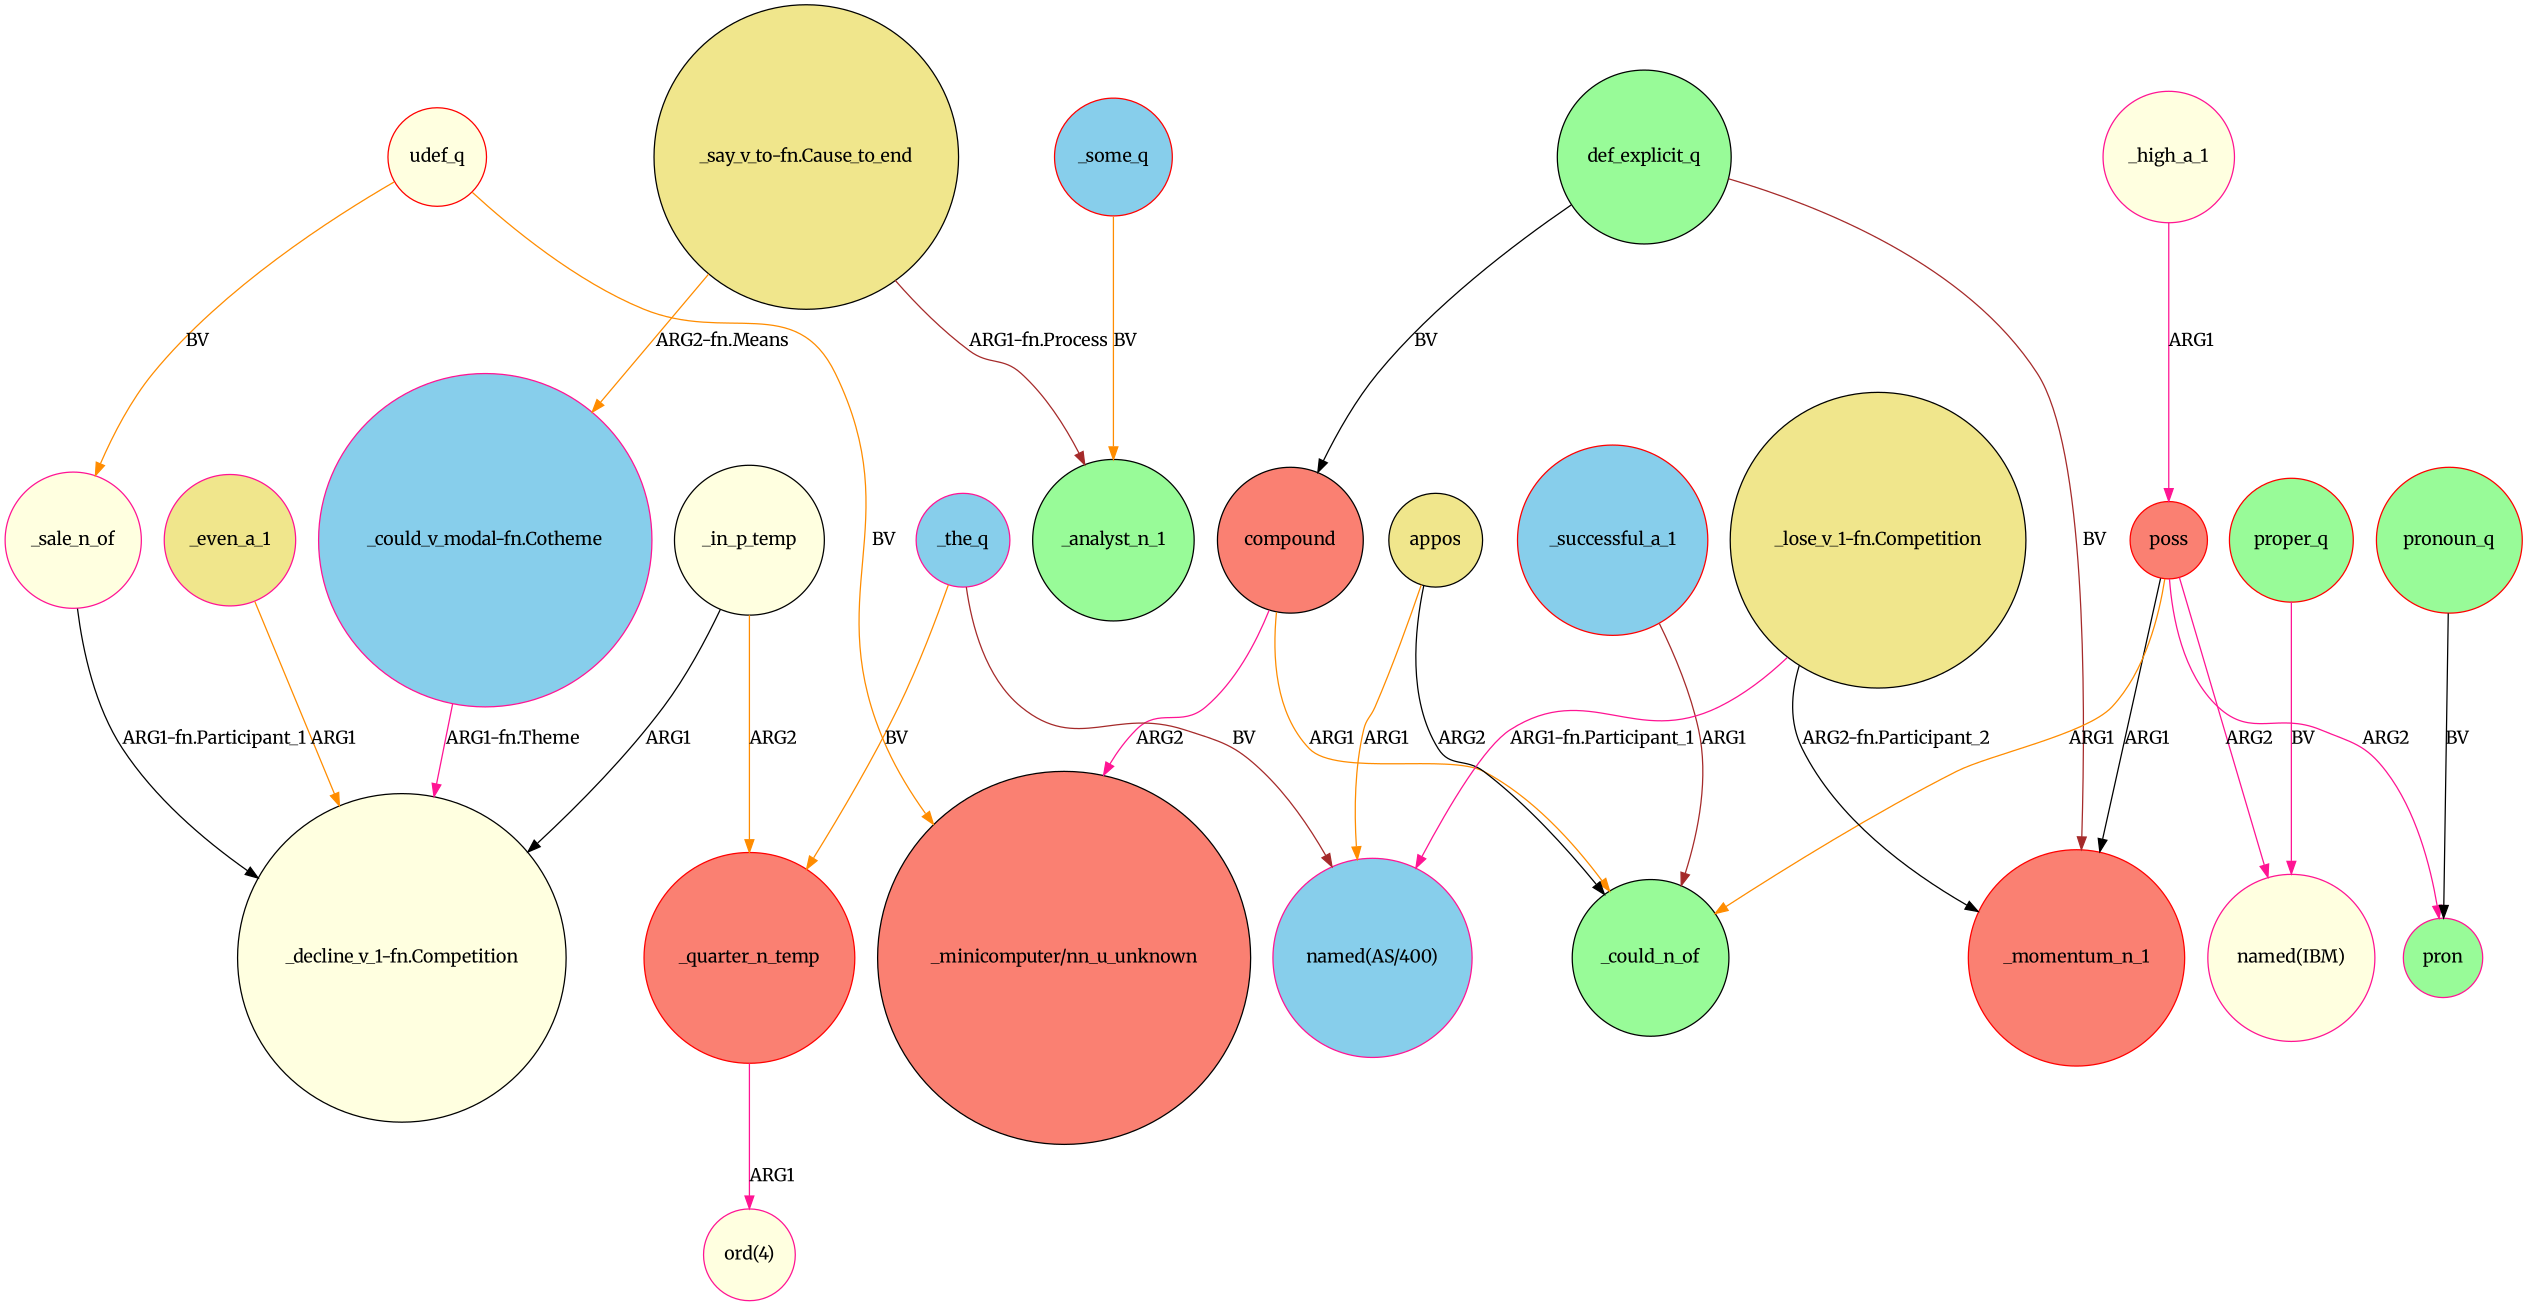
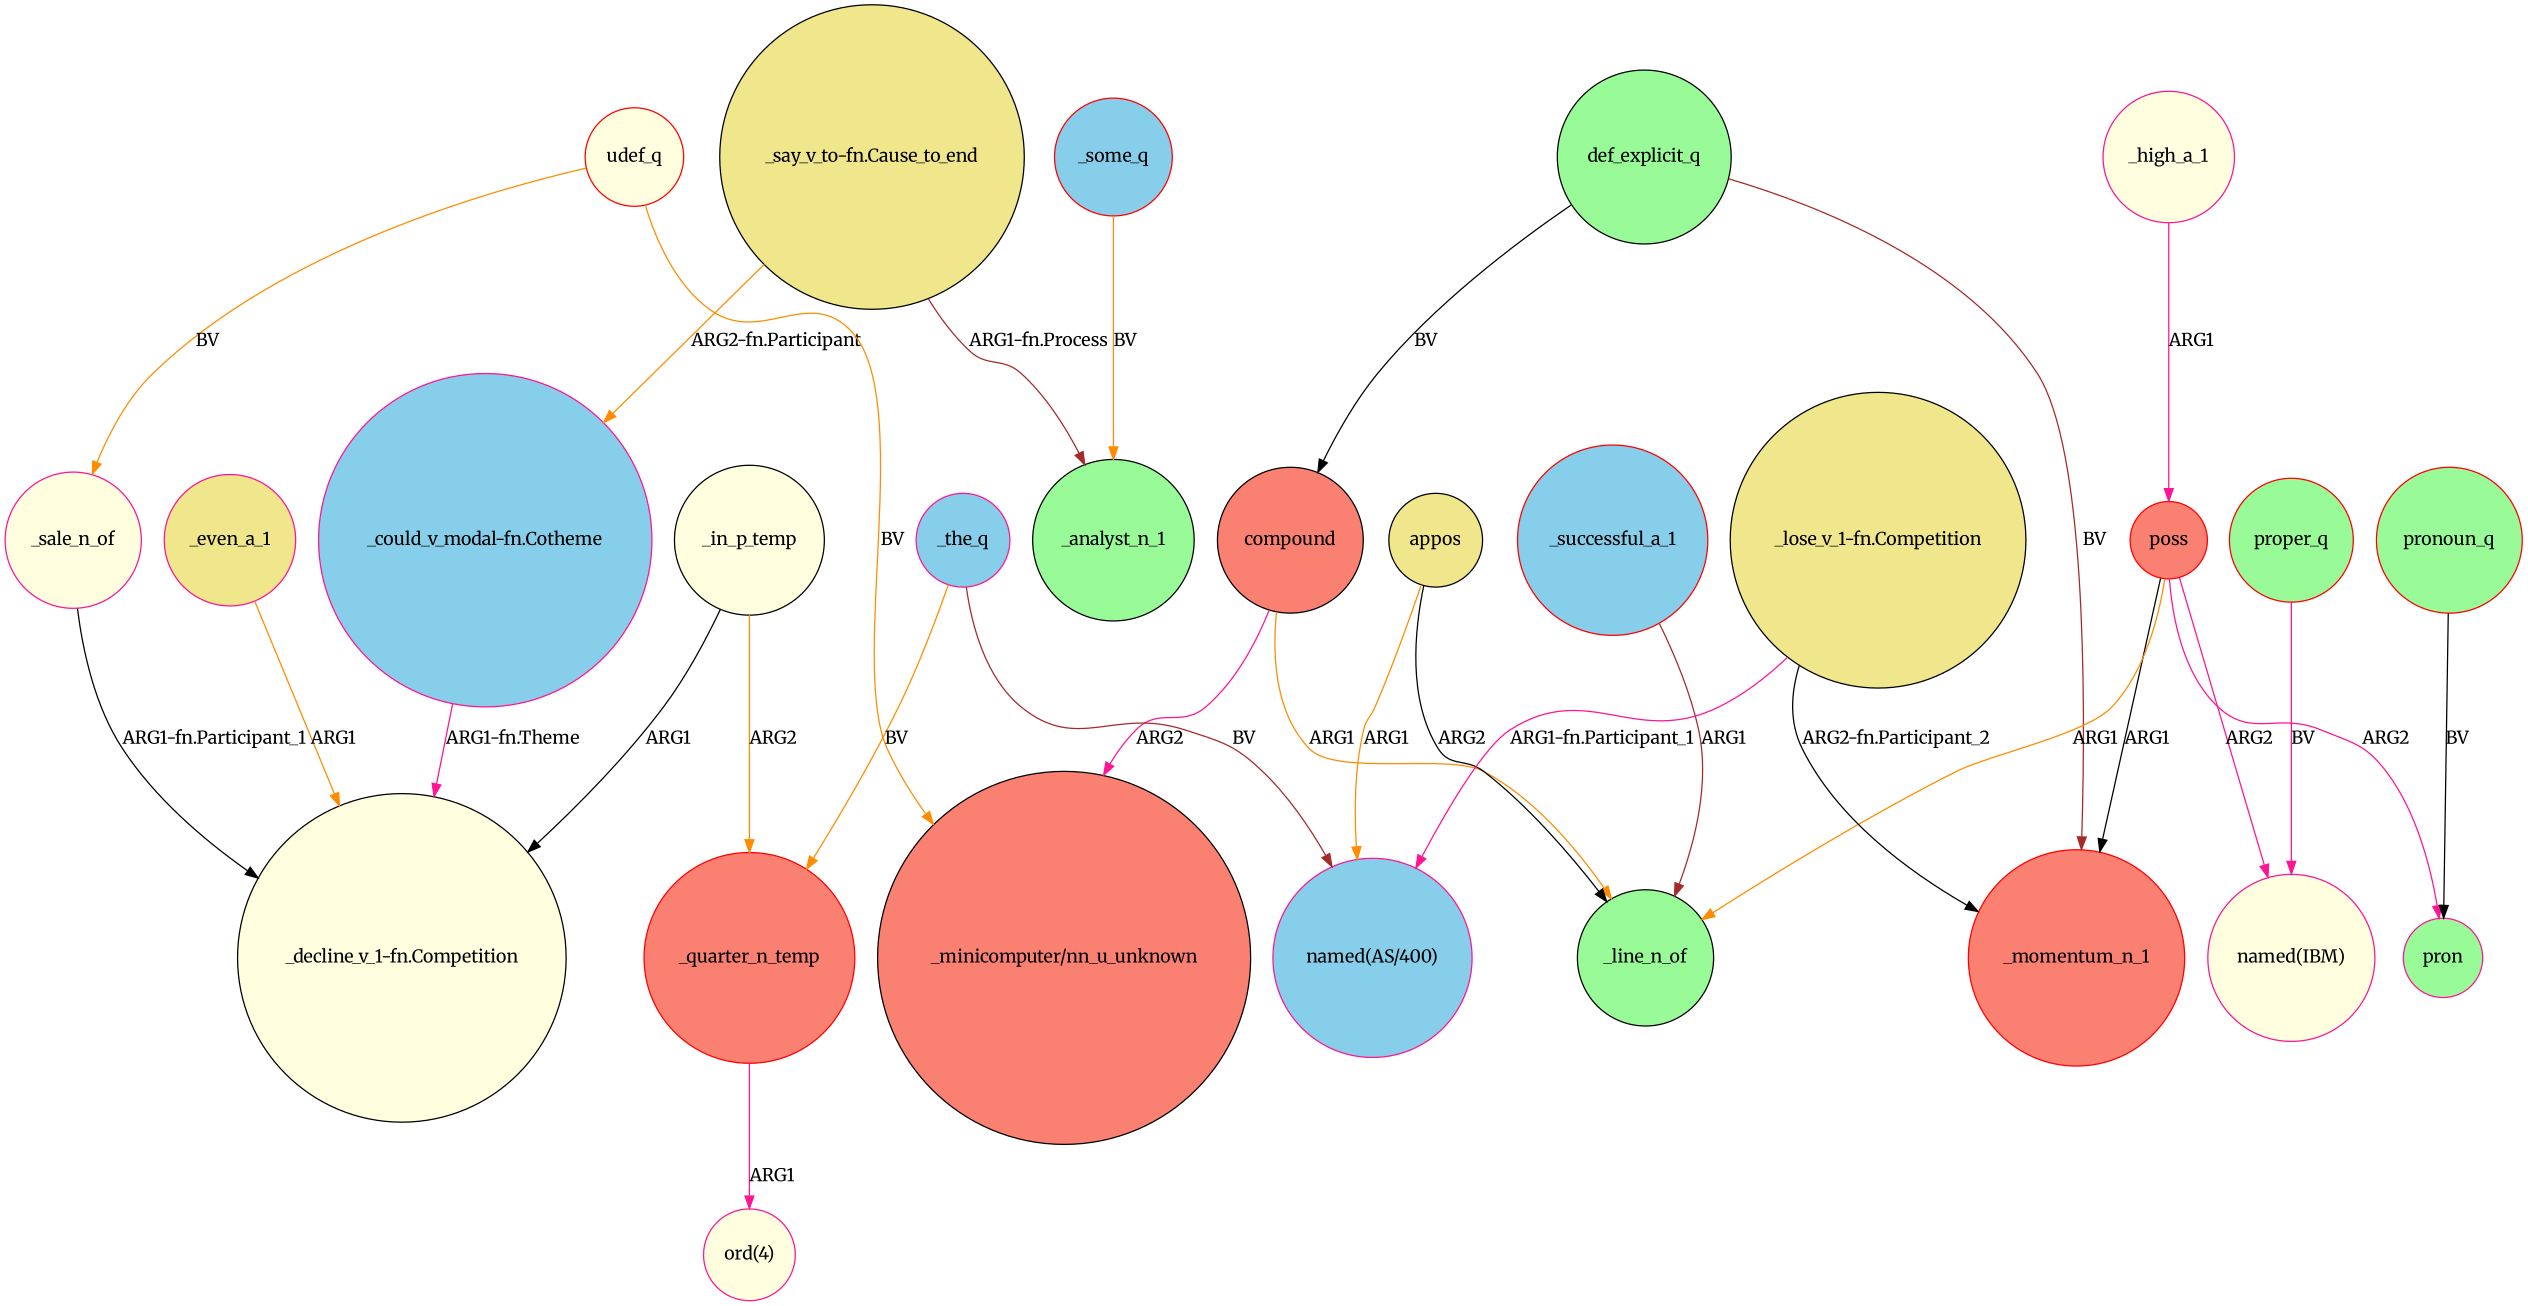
edge "_say_v_to-fn.Cause_to_end" -> "_could_v_modal-fn.Cotheme": label "ARG2-fn.Means" -> "ARG2-fn.Participant"
node "_could_n_of": label "_could_n_of" -> "_line_n_of"
